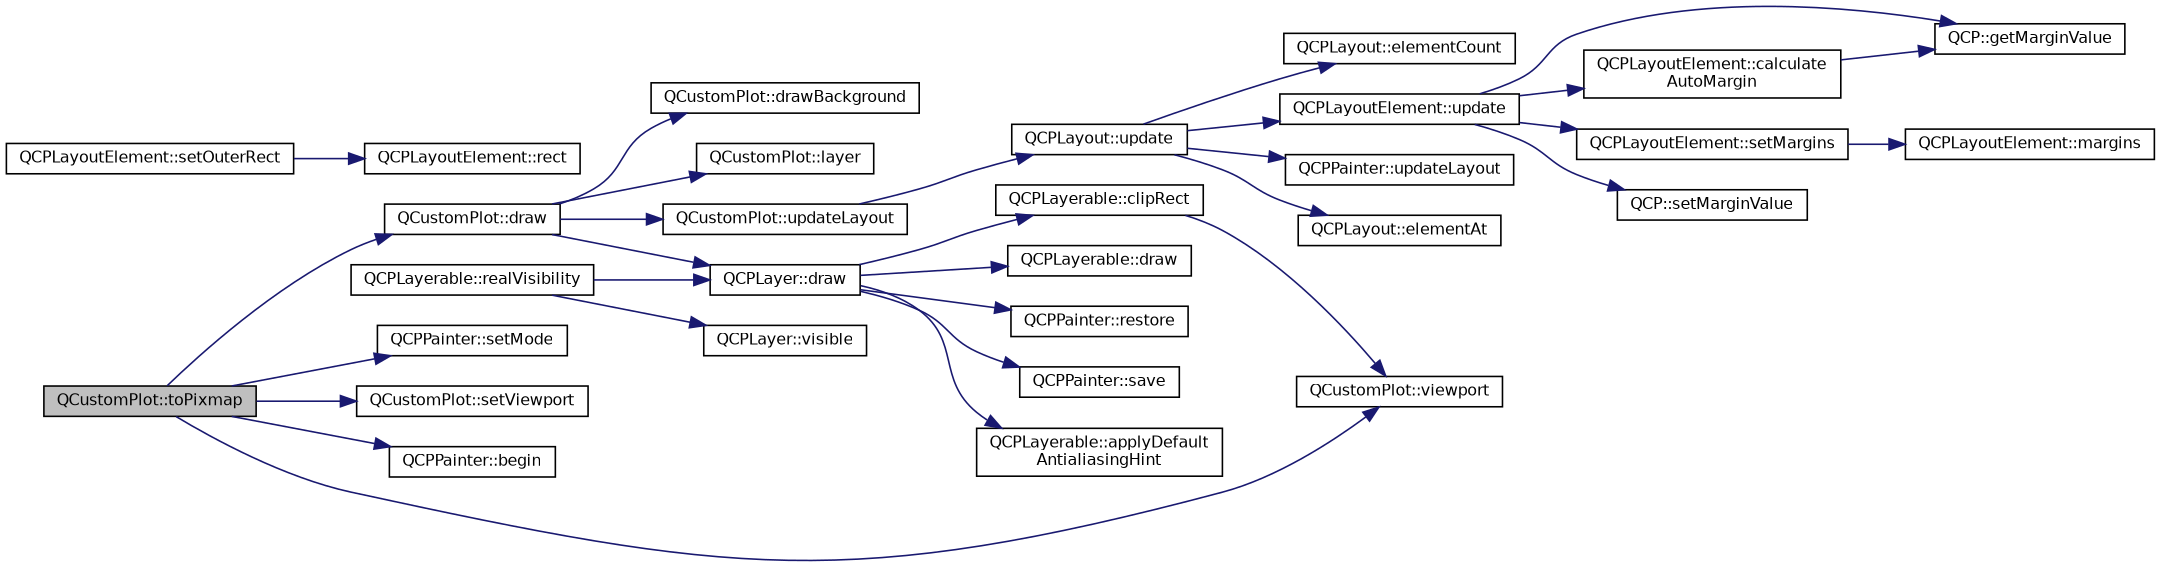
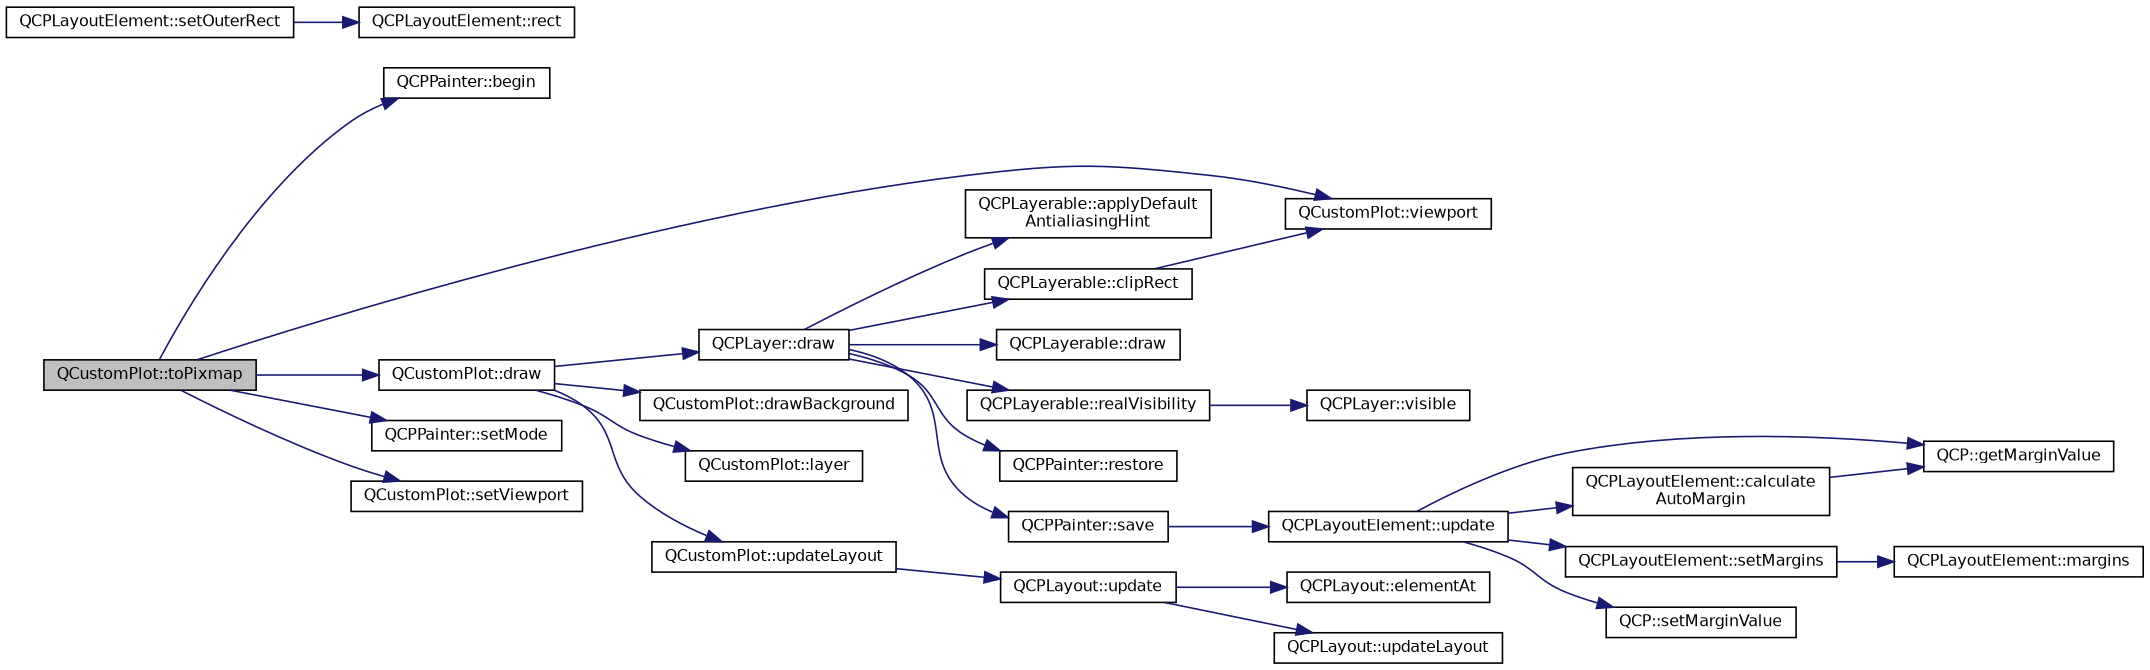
node "QCPLayout::elementCount": removed
edge "QCPLayout::update" -> "QCPLayoutElement::update": now "QCPPainter::save" -> "QCPLayoutElement::update"
node "QCPPainter::updateLayout": label "QCPPainter::updateLayout" -> "QCPLayout::updateLayout"
edge "QCPLayerable::realVisibility" -> "QCPLayer::draw": reversed
